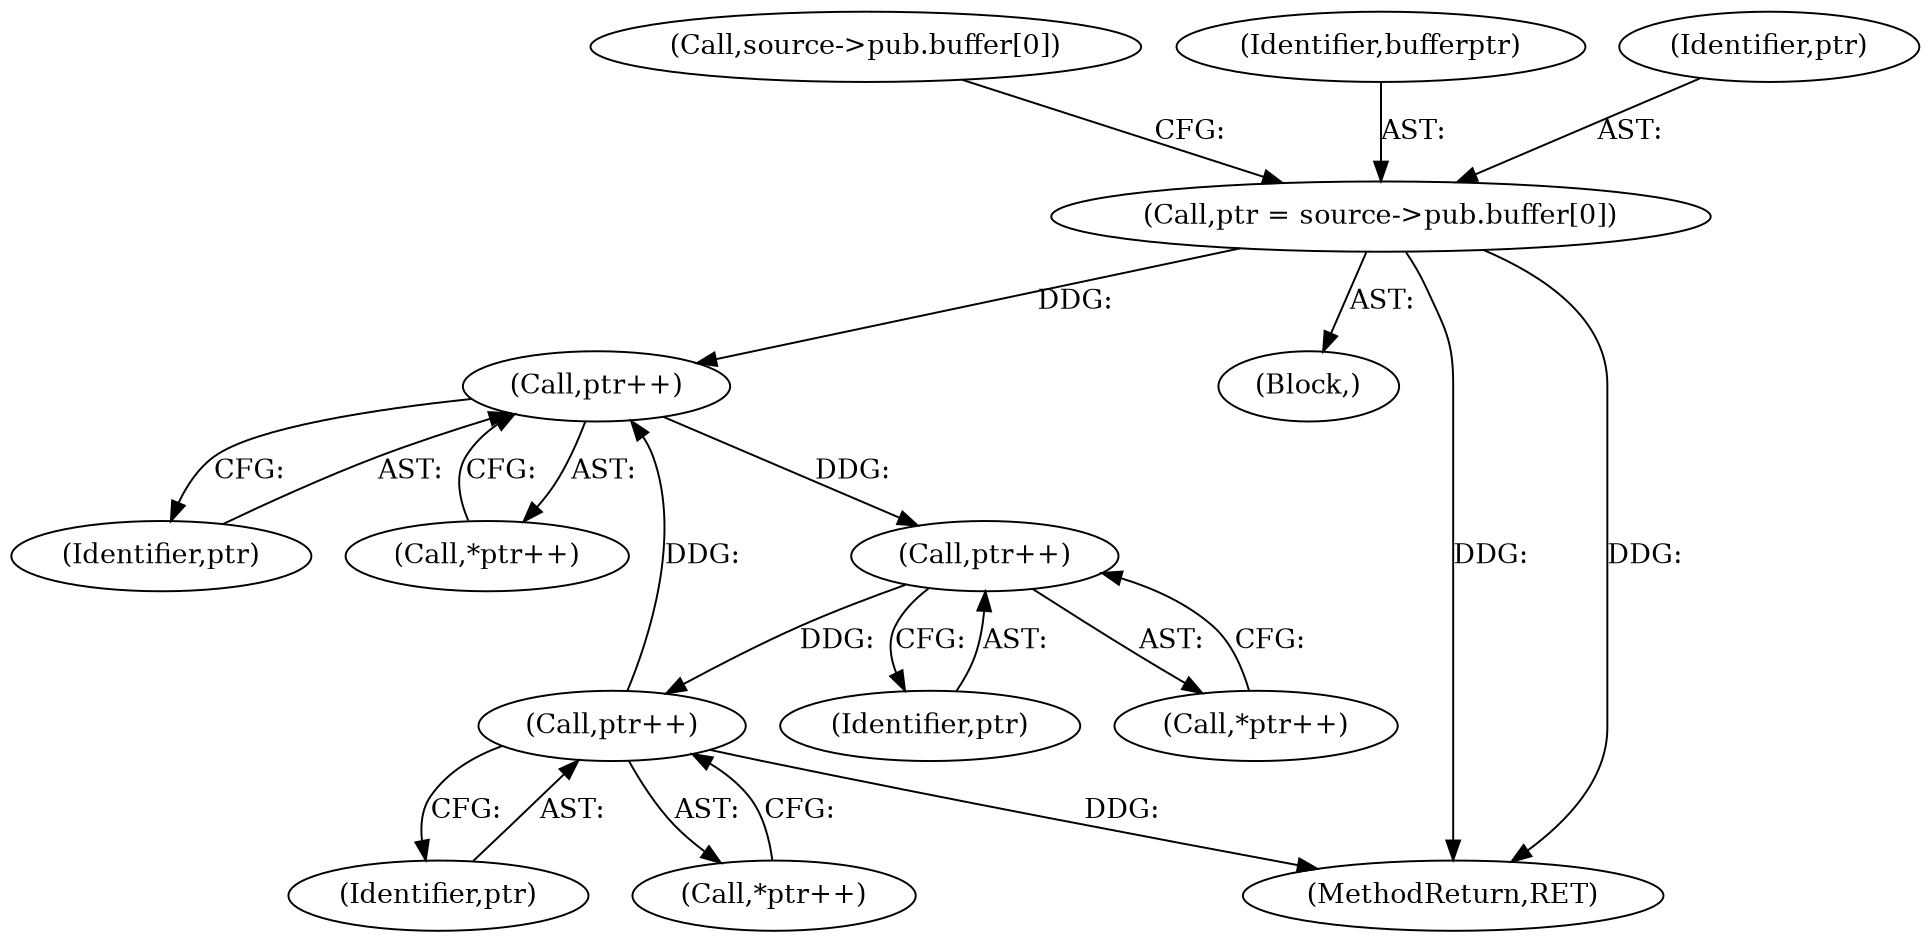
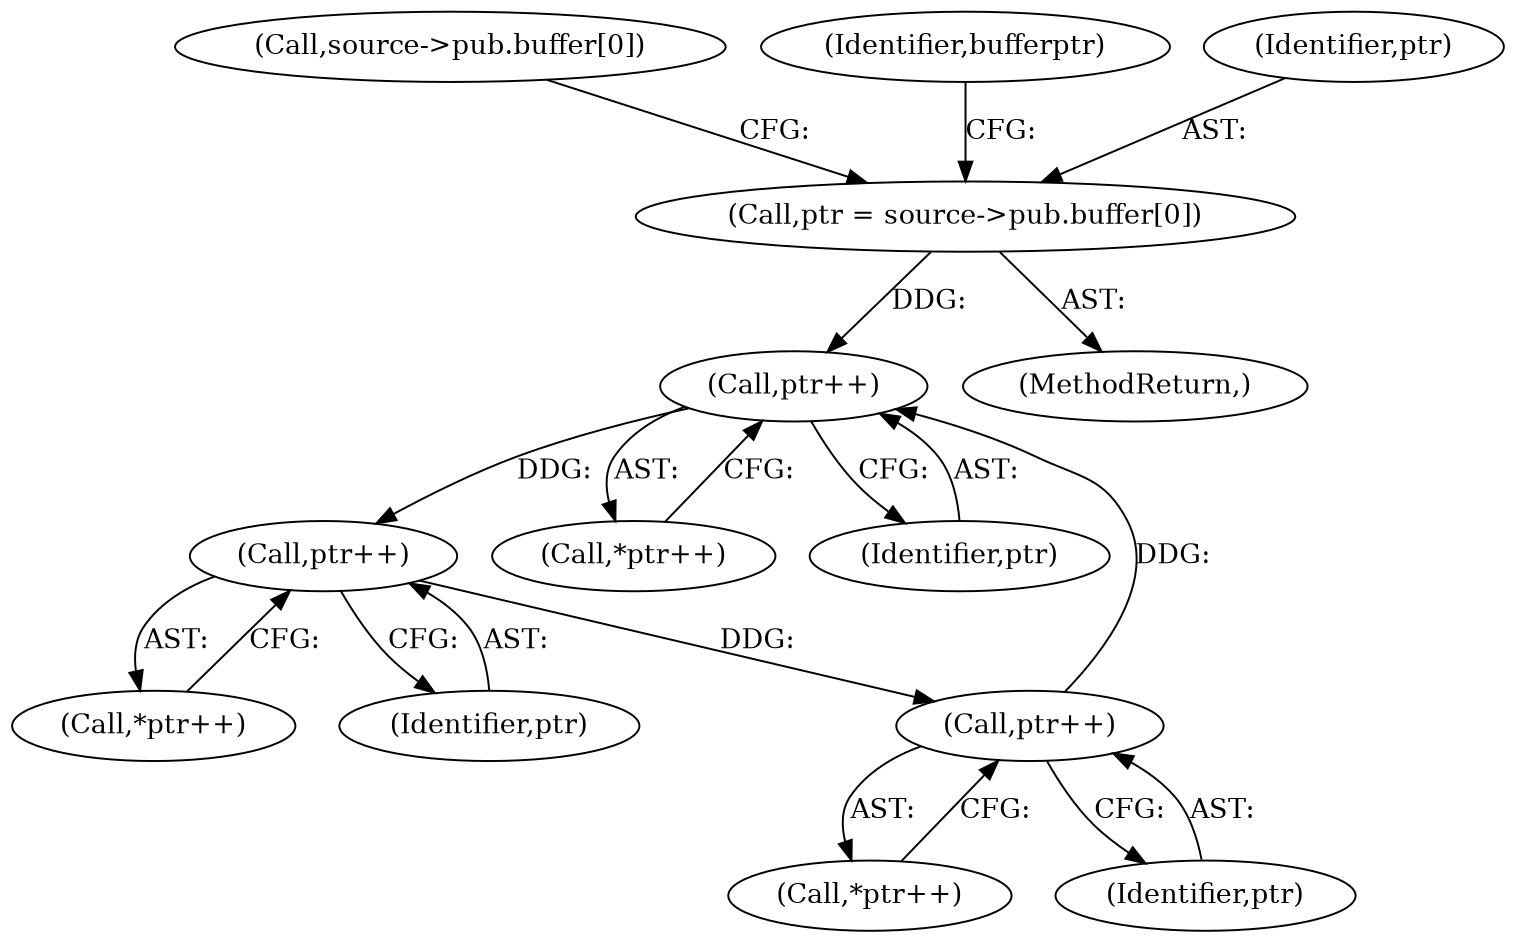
edge "(Identifier,bufferptr)" -> "(Call,ptr = source->pub.buffer[0])": label "AST: " -> "CFG: "
node "(Block,)": label "(Block,)" -> "(MethodReturn,)"
node "(MethodReturn,RET)": removed
